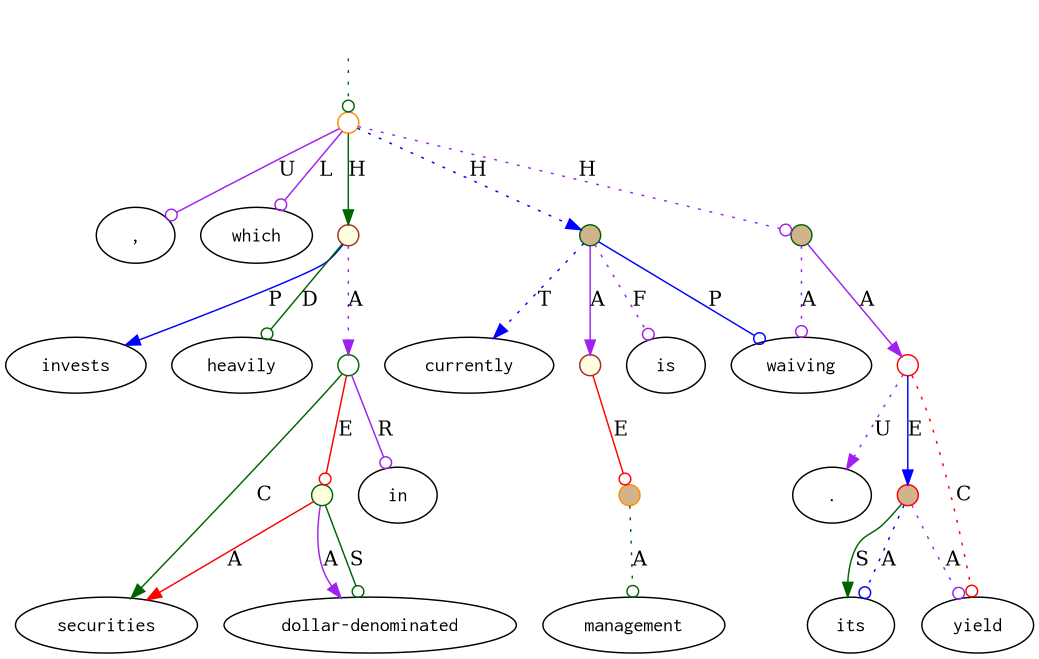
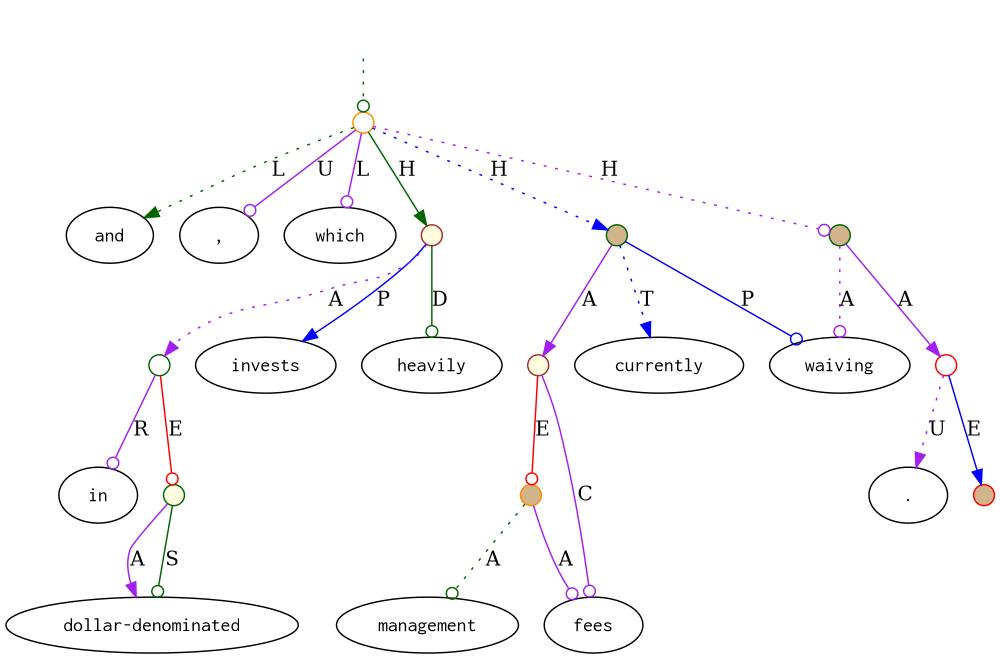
node "and": added
node "is": removed
node "securities": removed
node "fees": added
node "its": removed
node "yield": removed
